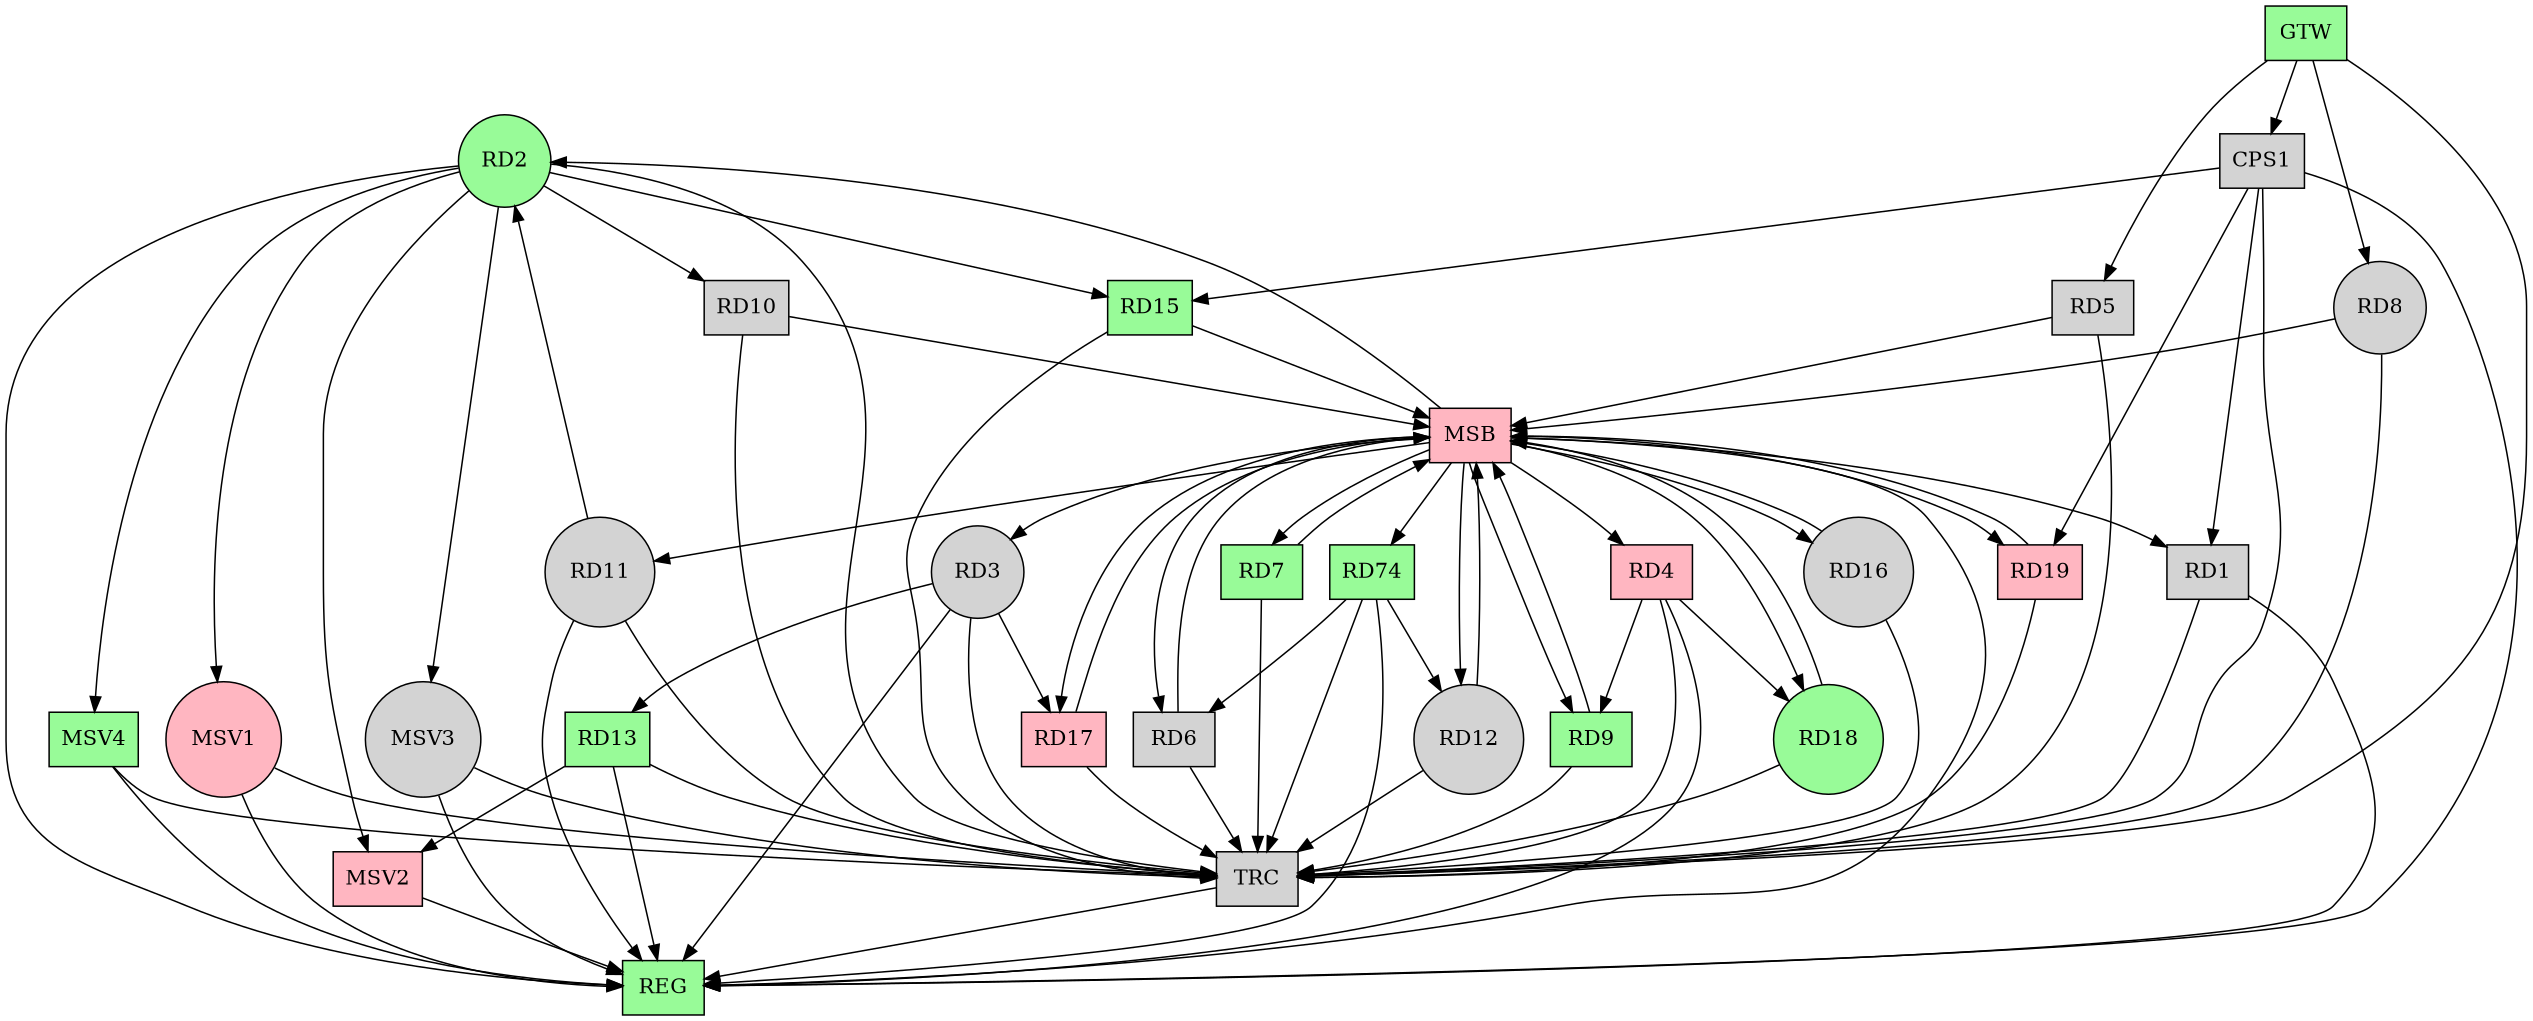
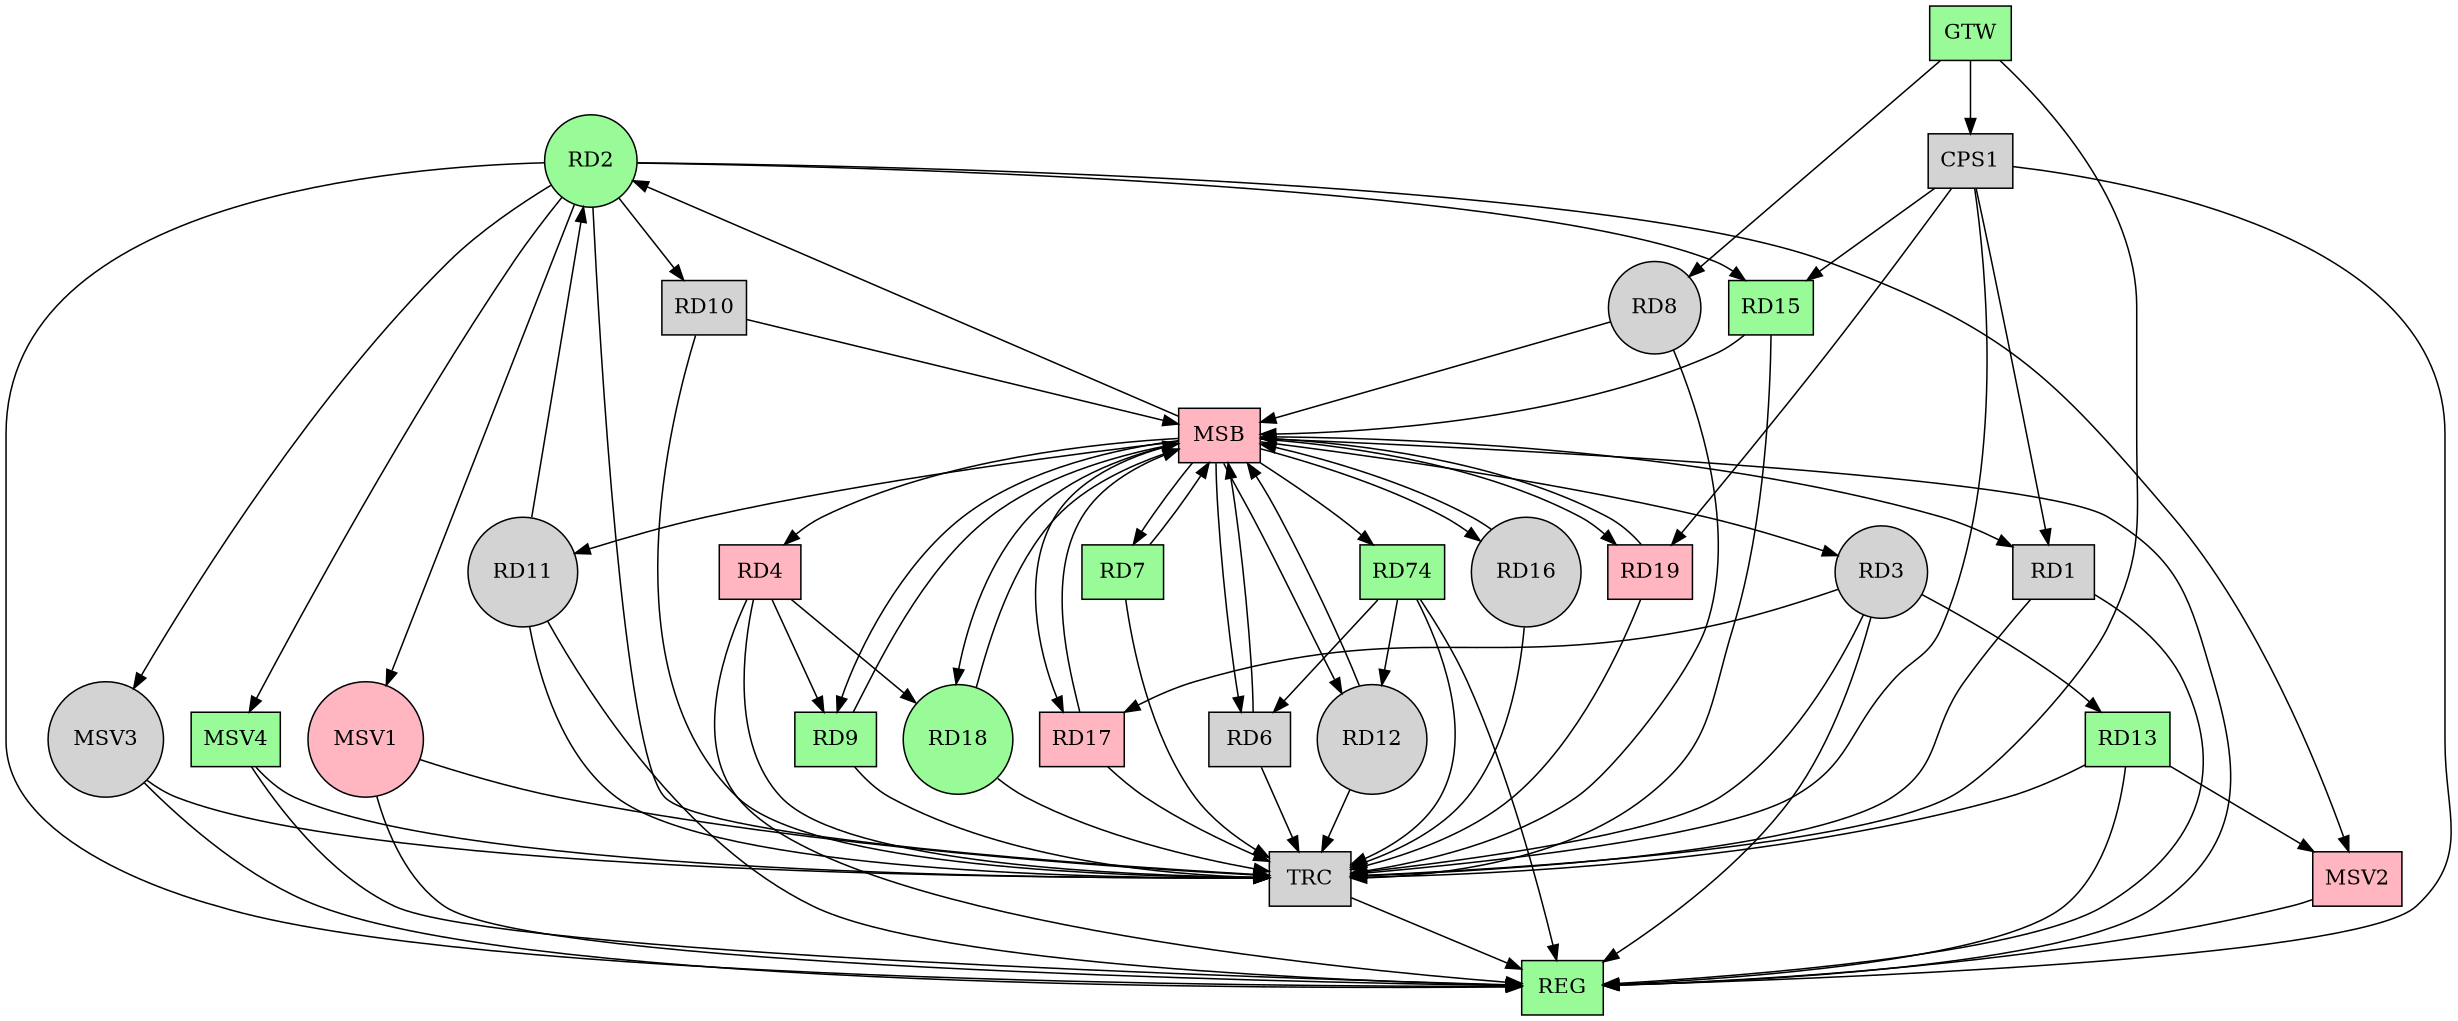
node "RD5": removed
